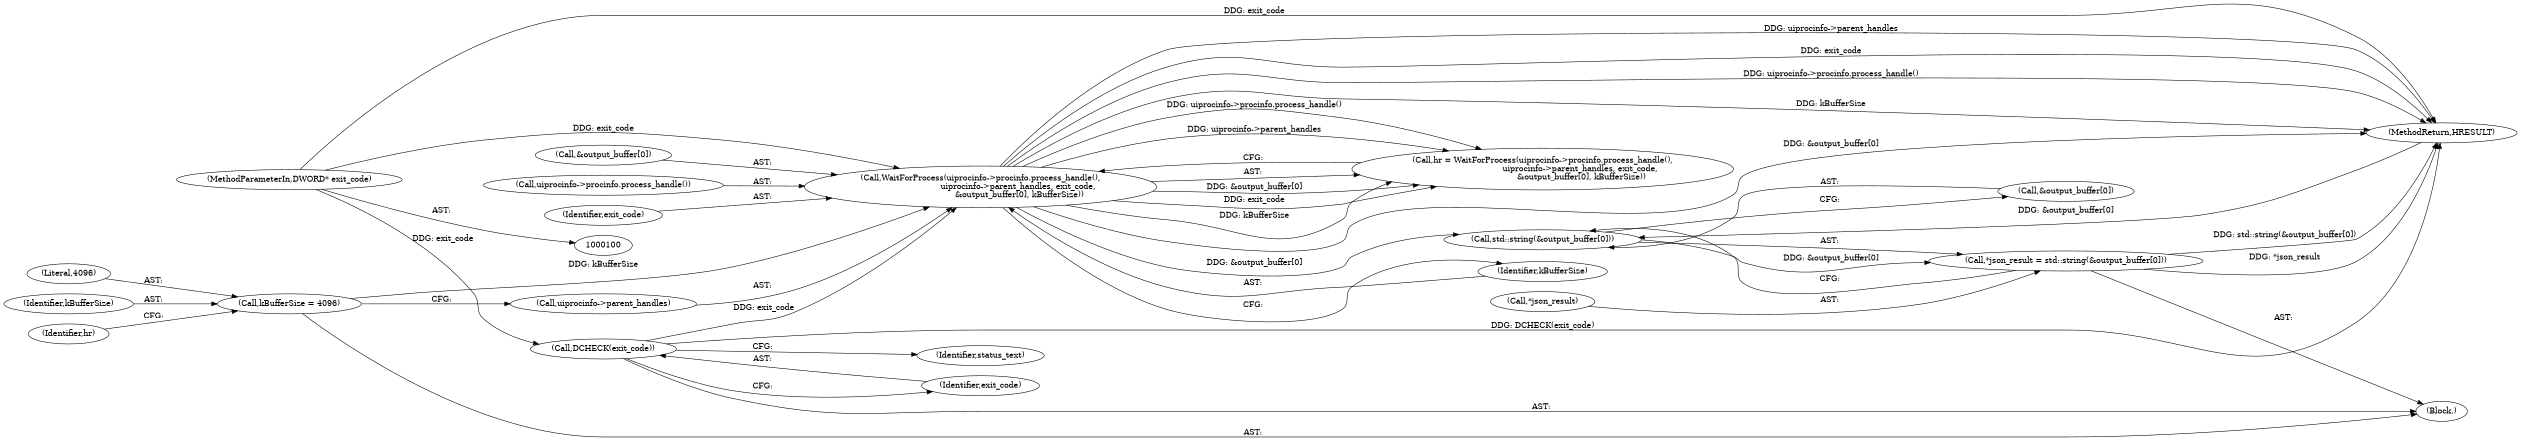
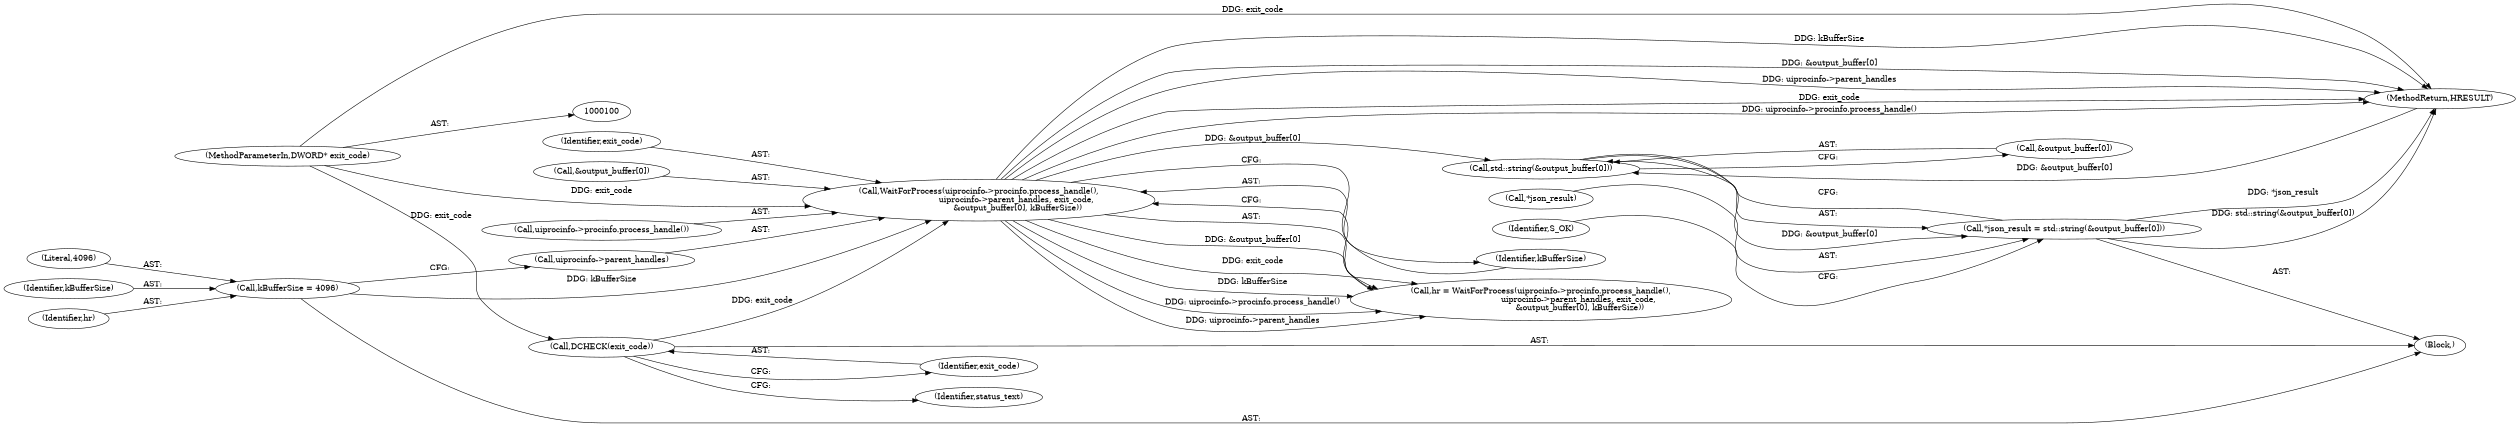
node "(Identifier,S_OK)": added
edge "(Identifier,hr)" -> "(Call,kBufferSize = 4096)": label "CFG: " -> "AST: "
edge "(Call,DCHECK(exit_code))" -> "(MethodReturn,HRESULT)": removed, label "DDG: DCHECK(exit_code)"
